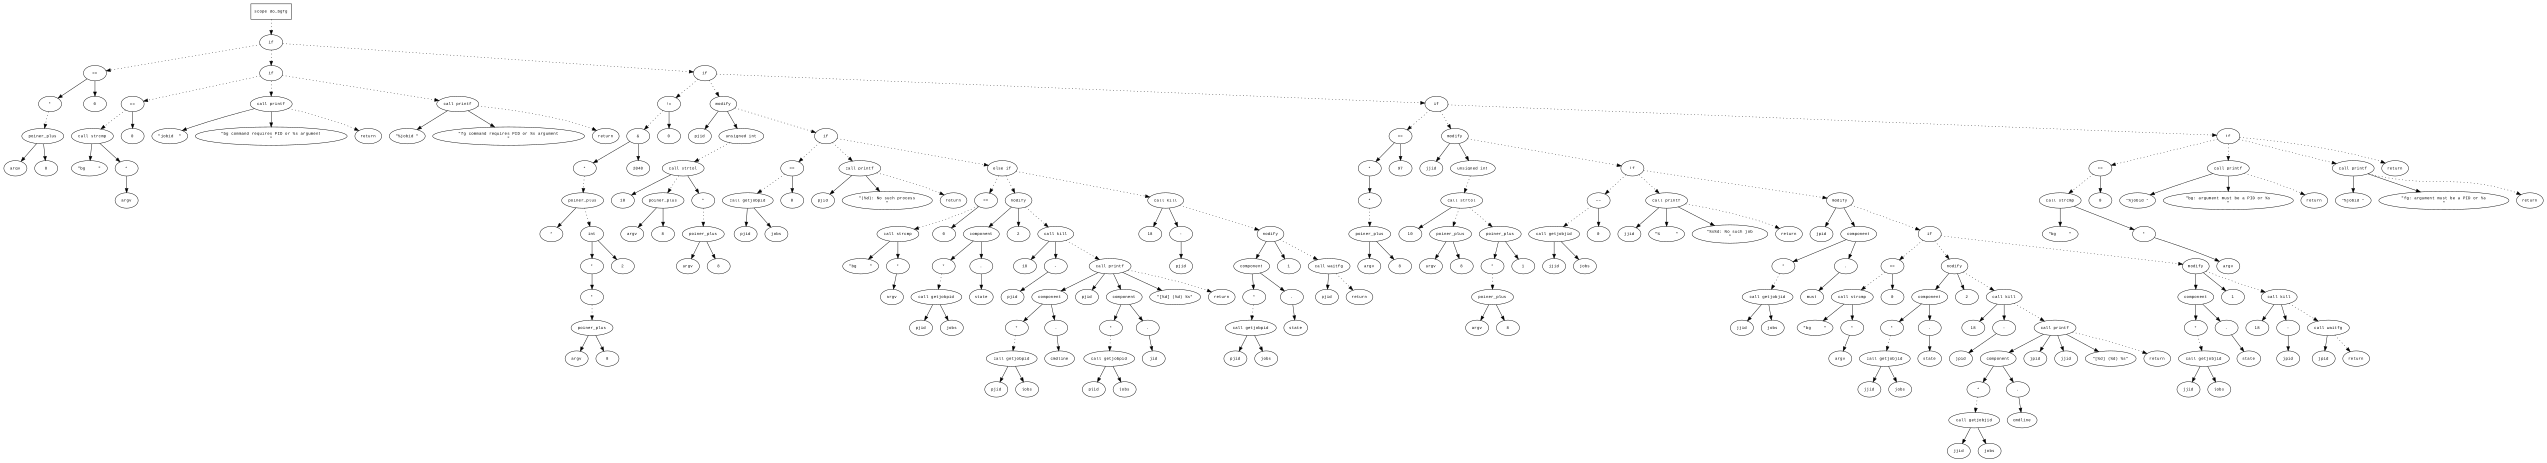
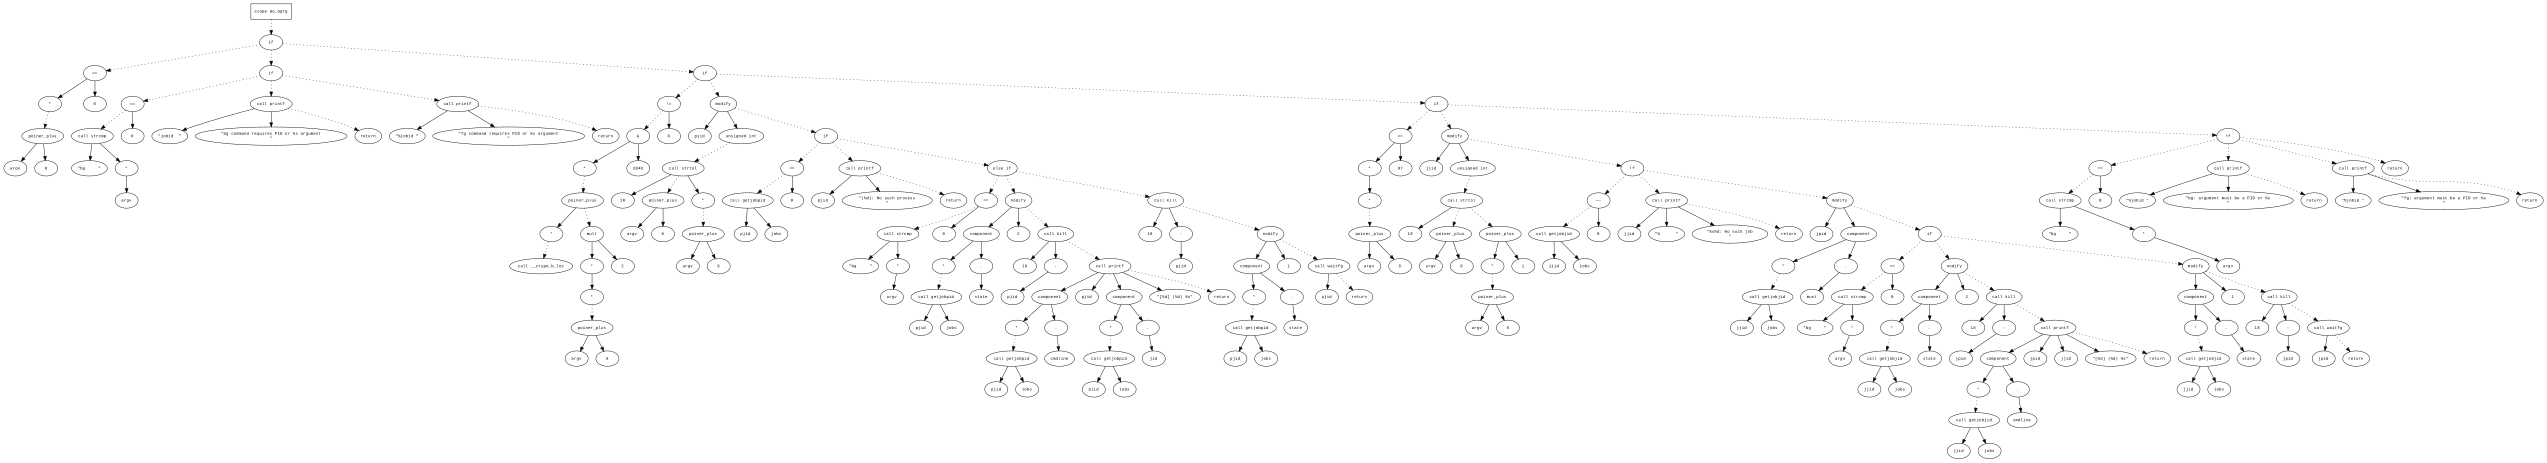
node "int": label "int" -> "mult"
node "call __ctype_b_loc": added
